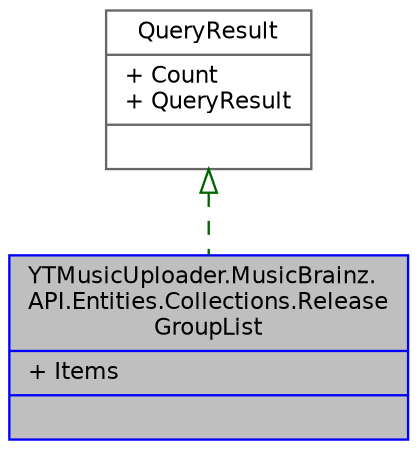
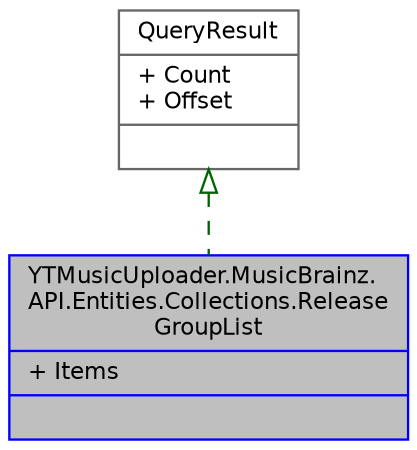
node "QueryResult": text "+ QueryResult" -> "+ Offset"
